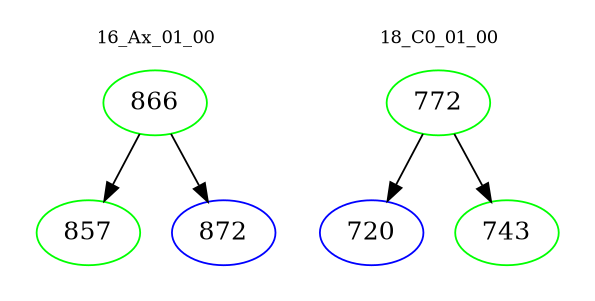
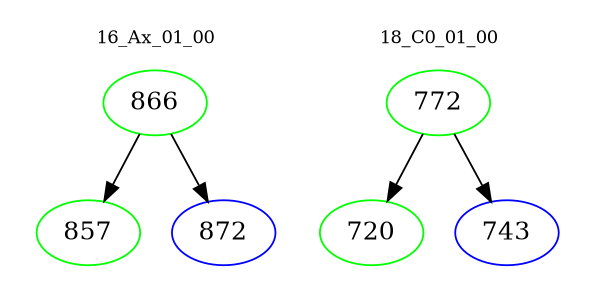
node "720": color blue -> green
node "743": color green -> blue
